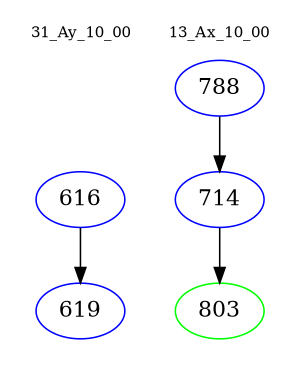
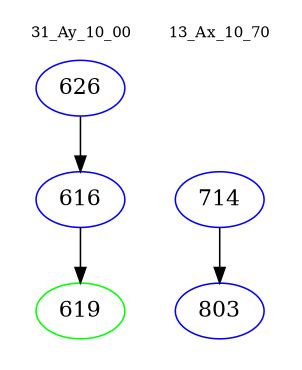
cluster "13_Ax_10_00": label "13_Ax_10_00" -> "13_Ax_10_70"
node "626": added
node "788": removed
node "619": color blue -> green
node "803": color green -> blue
